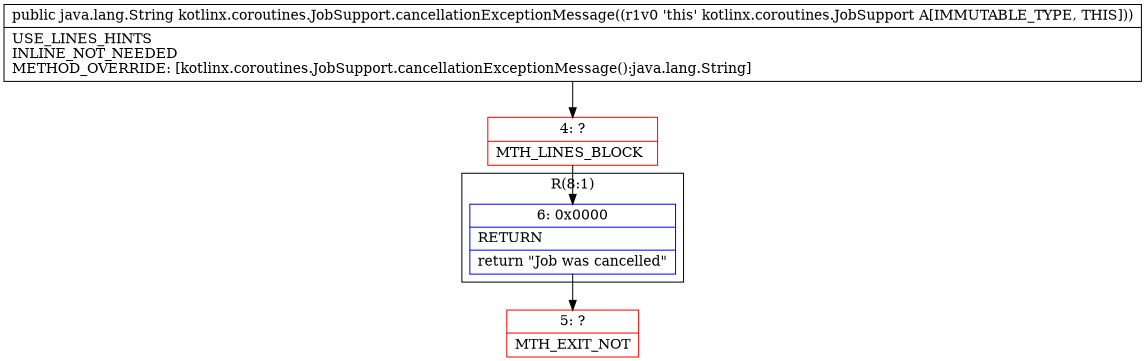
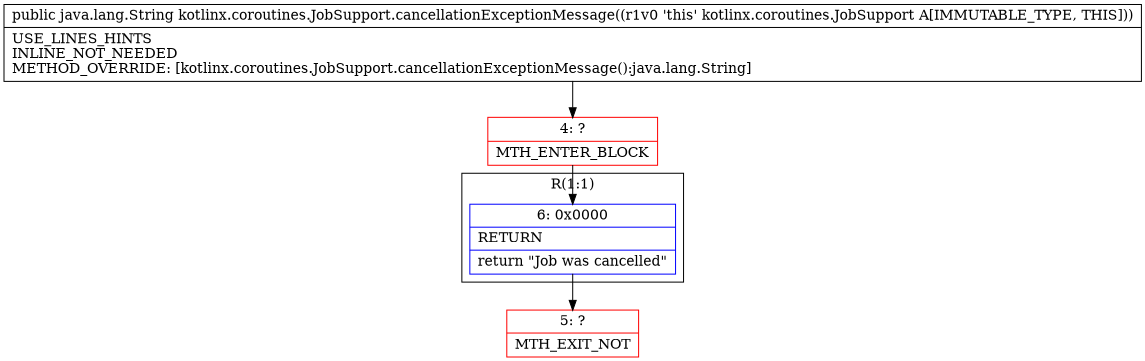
node "4: ?": text "MTH_LINES_BLOCK" -> "MTH_ENTER_BLOCK"
cluster "R(8:1)": label "R(8:1)" -> "R(1:1)"
